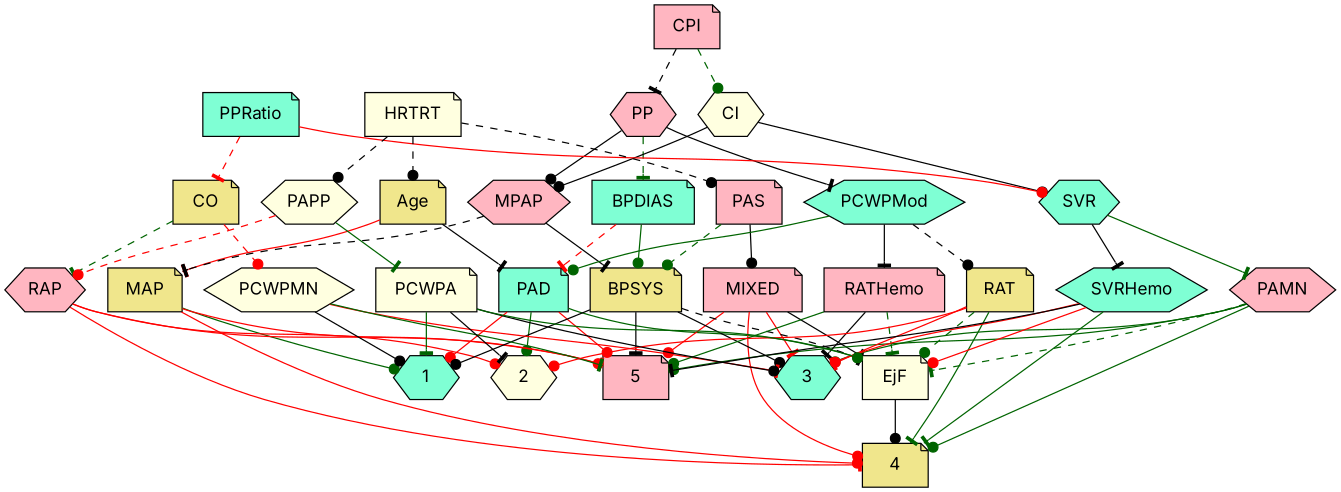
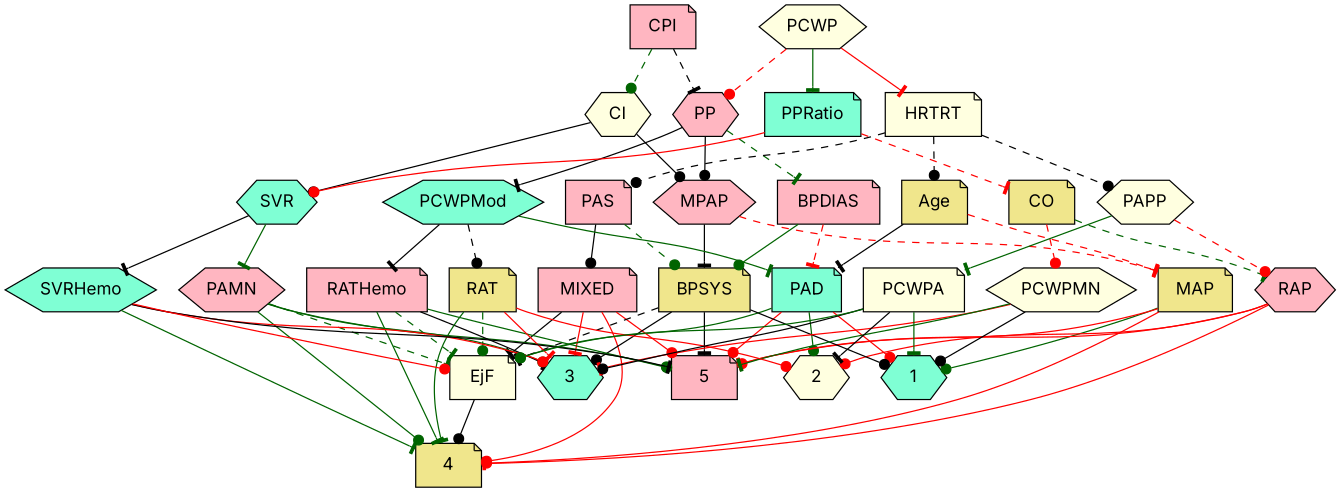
node "PCWP": added
node "BPDIAS": fillcolor aquamarine -> lightpink
edge "Age" -> "MAP": style solid -> dashed
edge "PCWPMod" -> "PAD": arrowhead dot -> tee
edge "MPAP" -> "MAP": color black -> red
edge "RATHemo" -> "4": added
